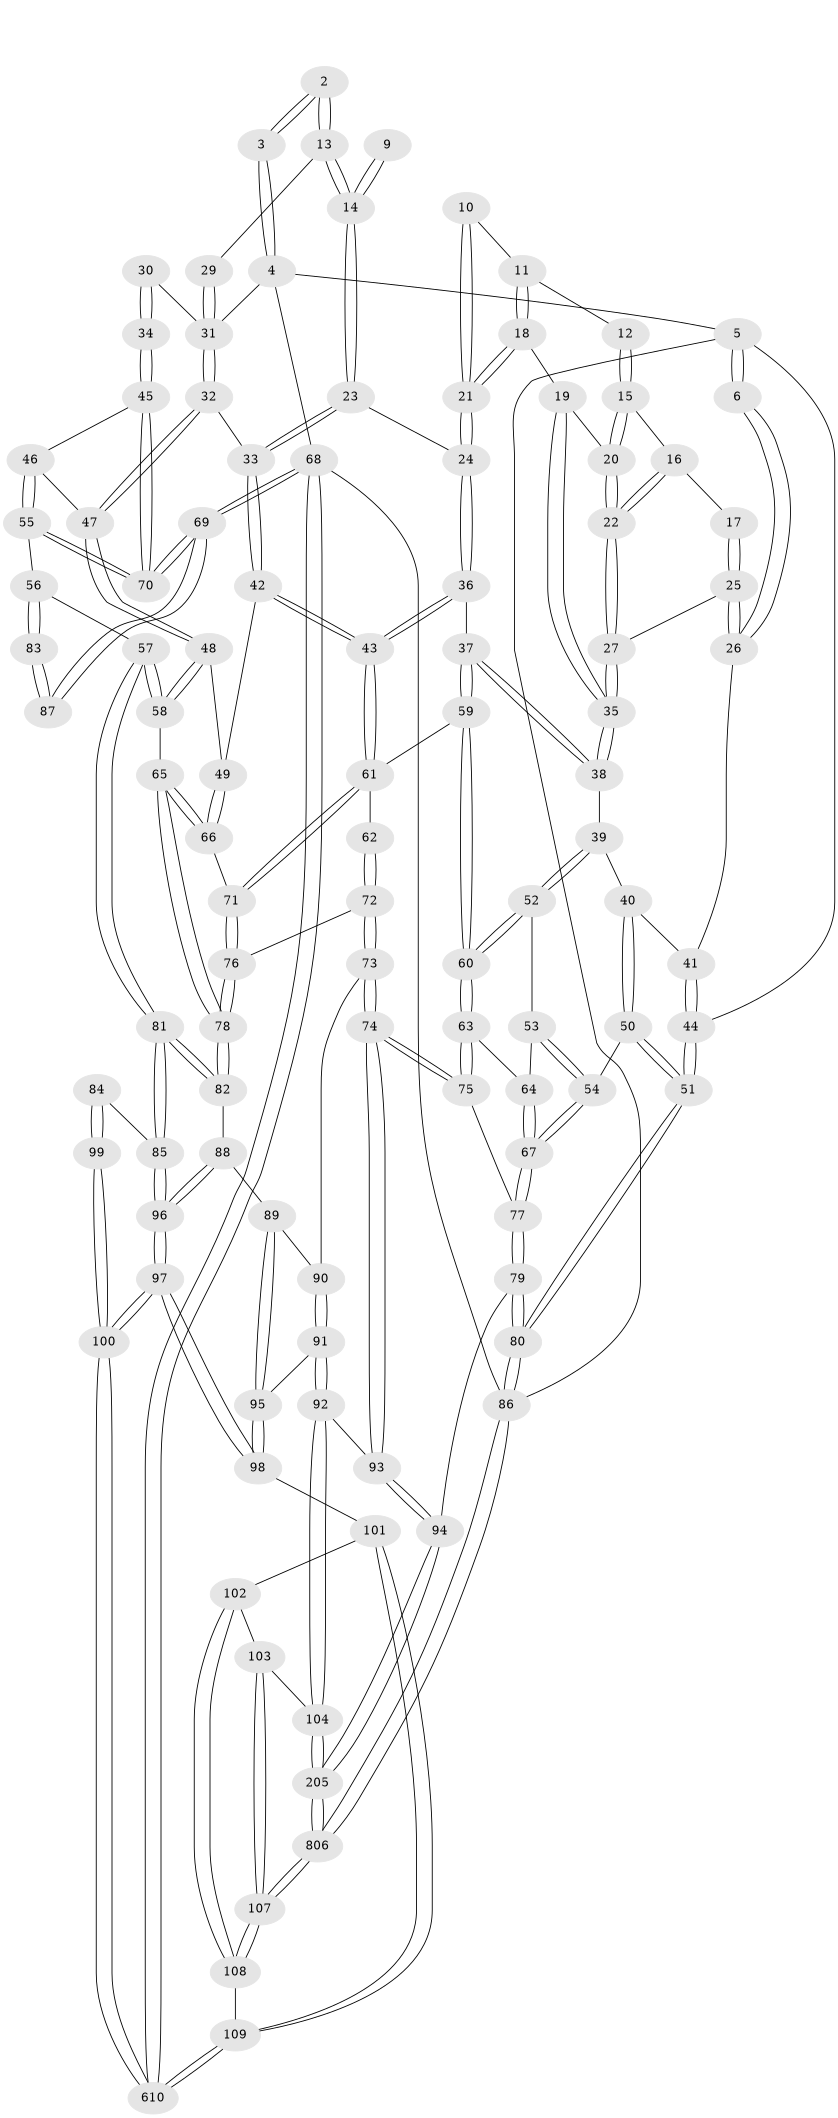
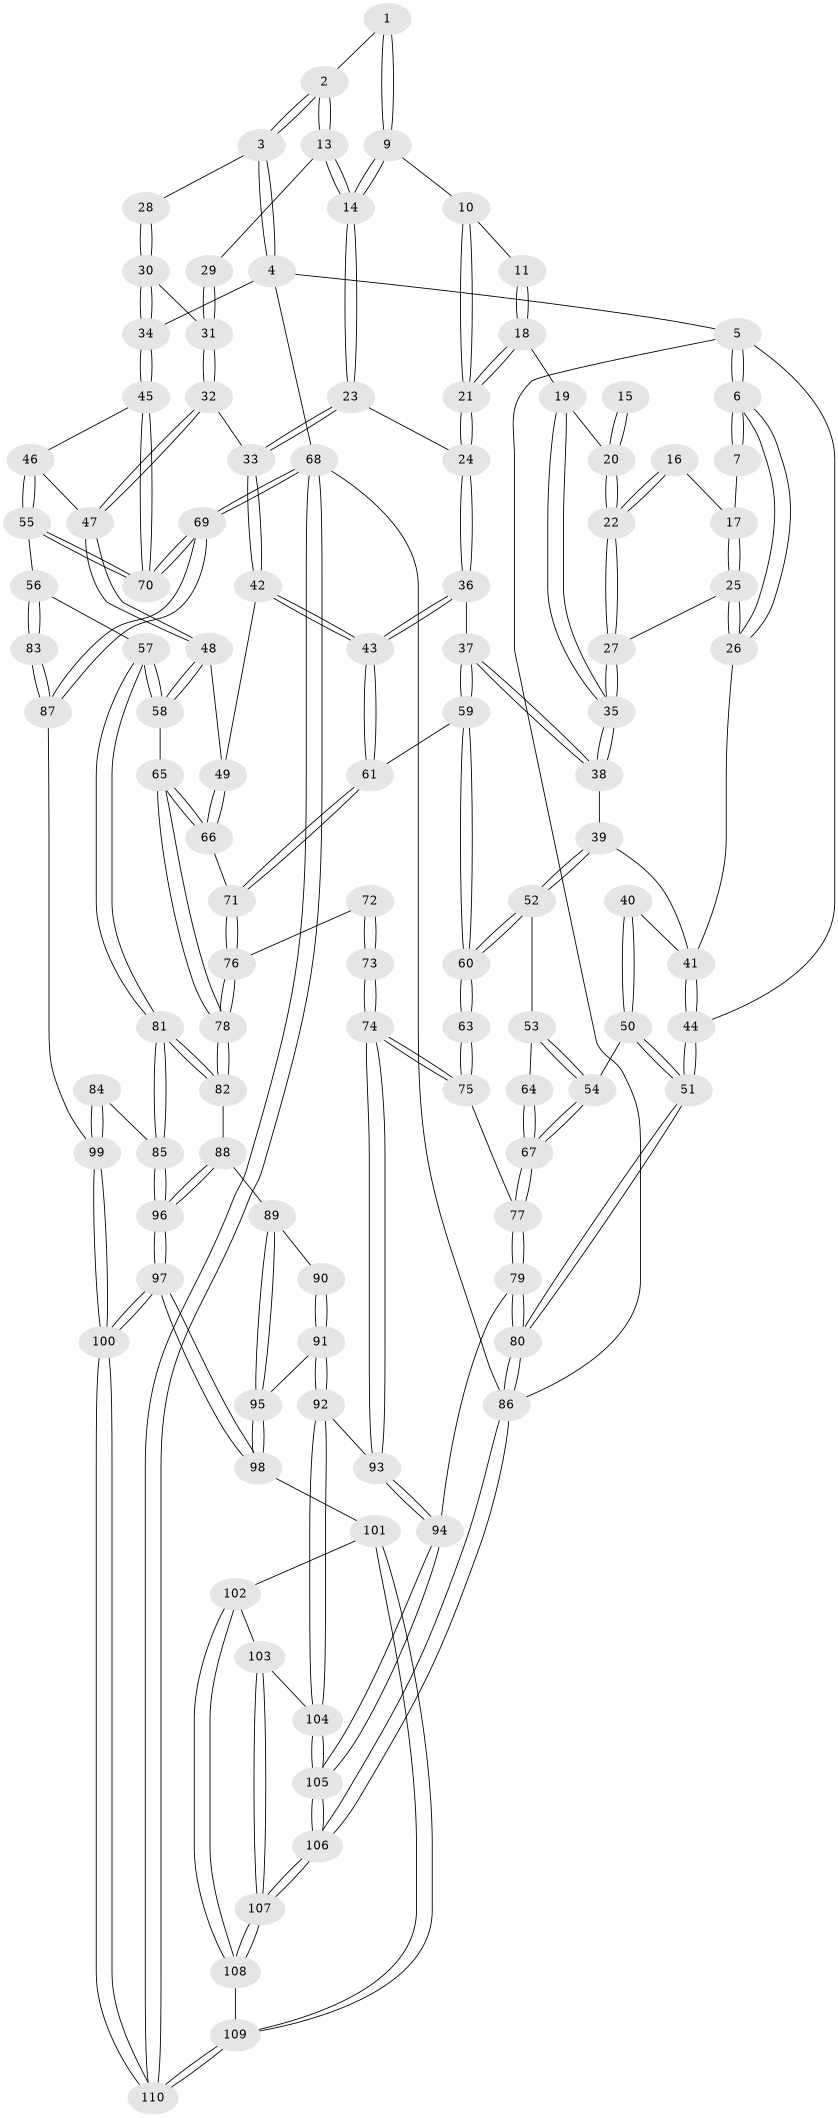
node "1": added
edge "9" -- "10": added
node "28": added
edge "4" -- "31": now "4" -- "34"
node "12": removed
edge "15" -- "16": removed
node "7": added
node "62": removed
edge "39" -- "40": now "39" -- "41"
edge "87" -- "99": added
edge "63" -- "64": removed
edge "73" -- "90": removed
node "205": label "205" -> "105"
node "806": label "806" -> "106"
node "610": label "610" -> "110"
